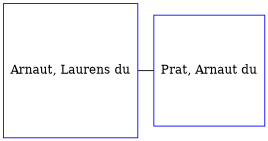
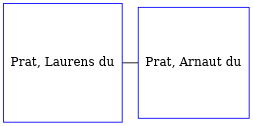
node "Arnaut, Laurens du": label "Arnaut, Laurens du" -> "Prat, Laurens du"
